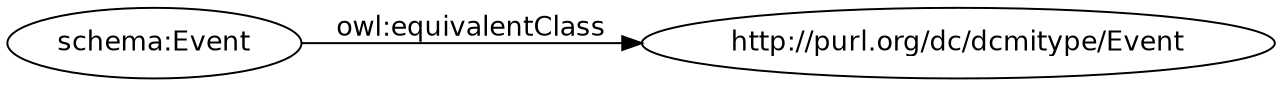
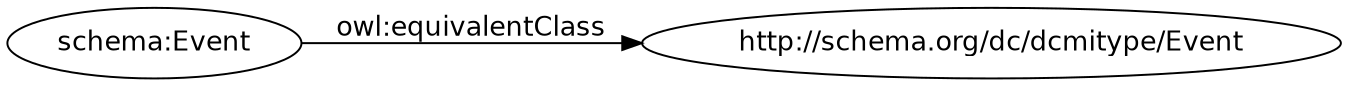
node "http://purl.org/dc/dcmitype/Event": label "http://purl.org/dc/dcmitype/Event" -> "http://schema.org/dc/dcmitype/Event"
